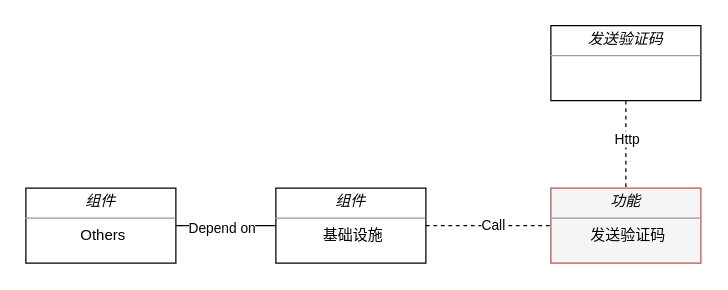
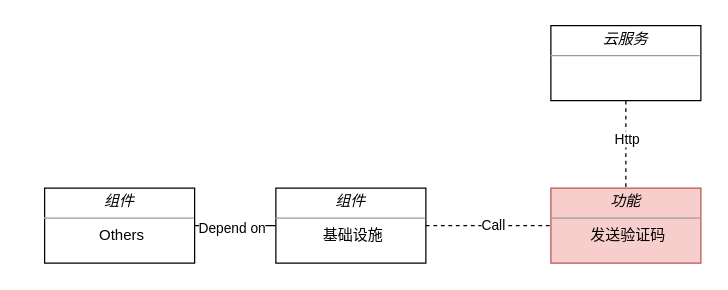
node "发送验证码": label "发送验证码" -> "云服务"
node "组件 Others": moved (101, 226) -> (119, 226)
node "功能 发送验证码": fillcolor #f5f5f5 -> #f8cecc
